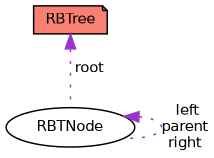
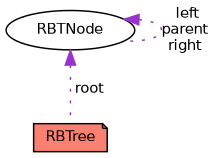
edge "RBTNode" -> "RBTree": reversed
